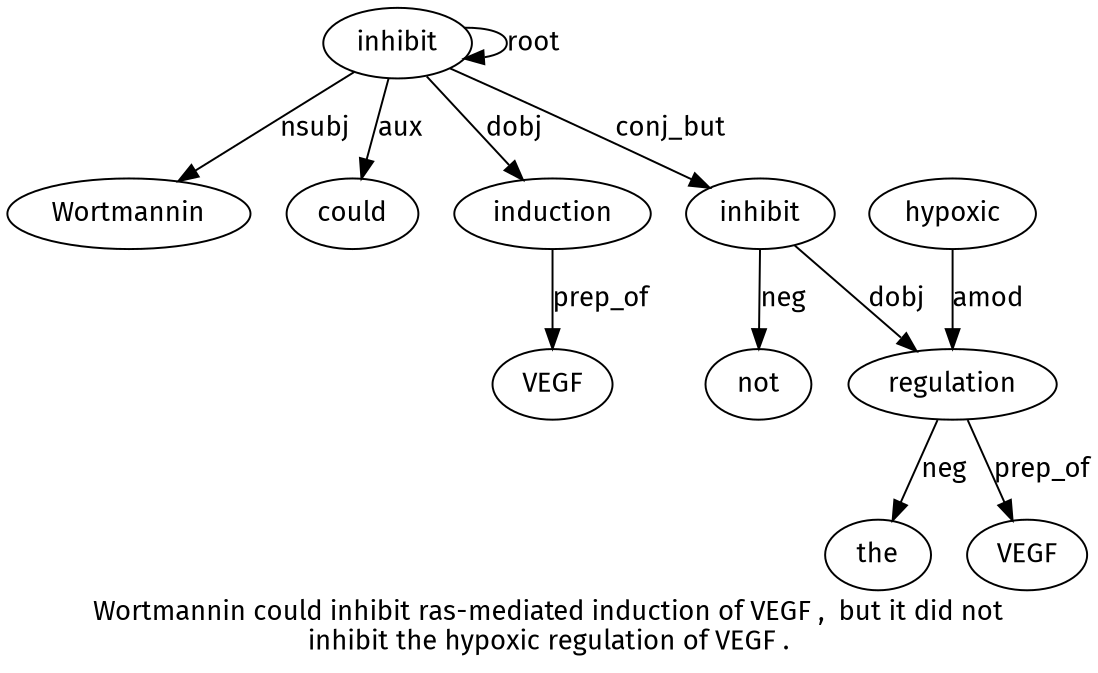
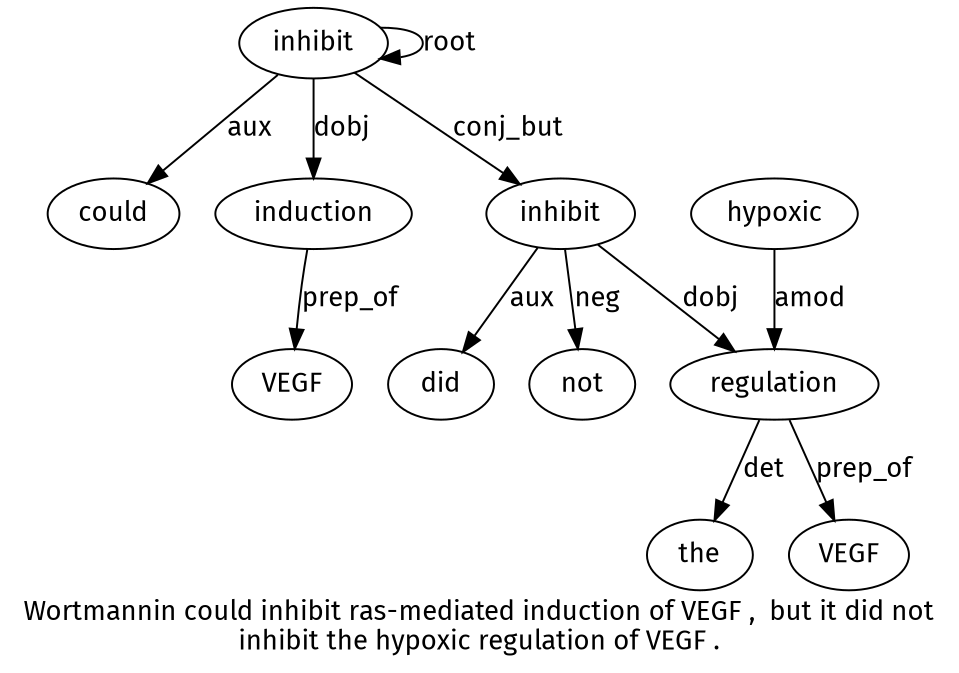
node "Wortmannin": removed
node "did": added
edge "regulation" -> "the": label "neg" -> "det"
